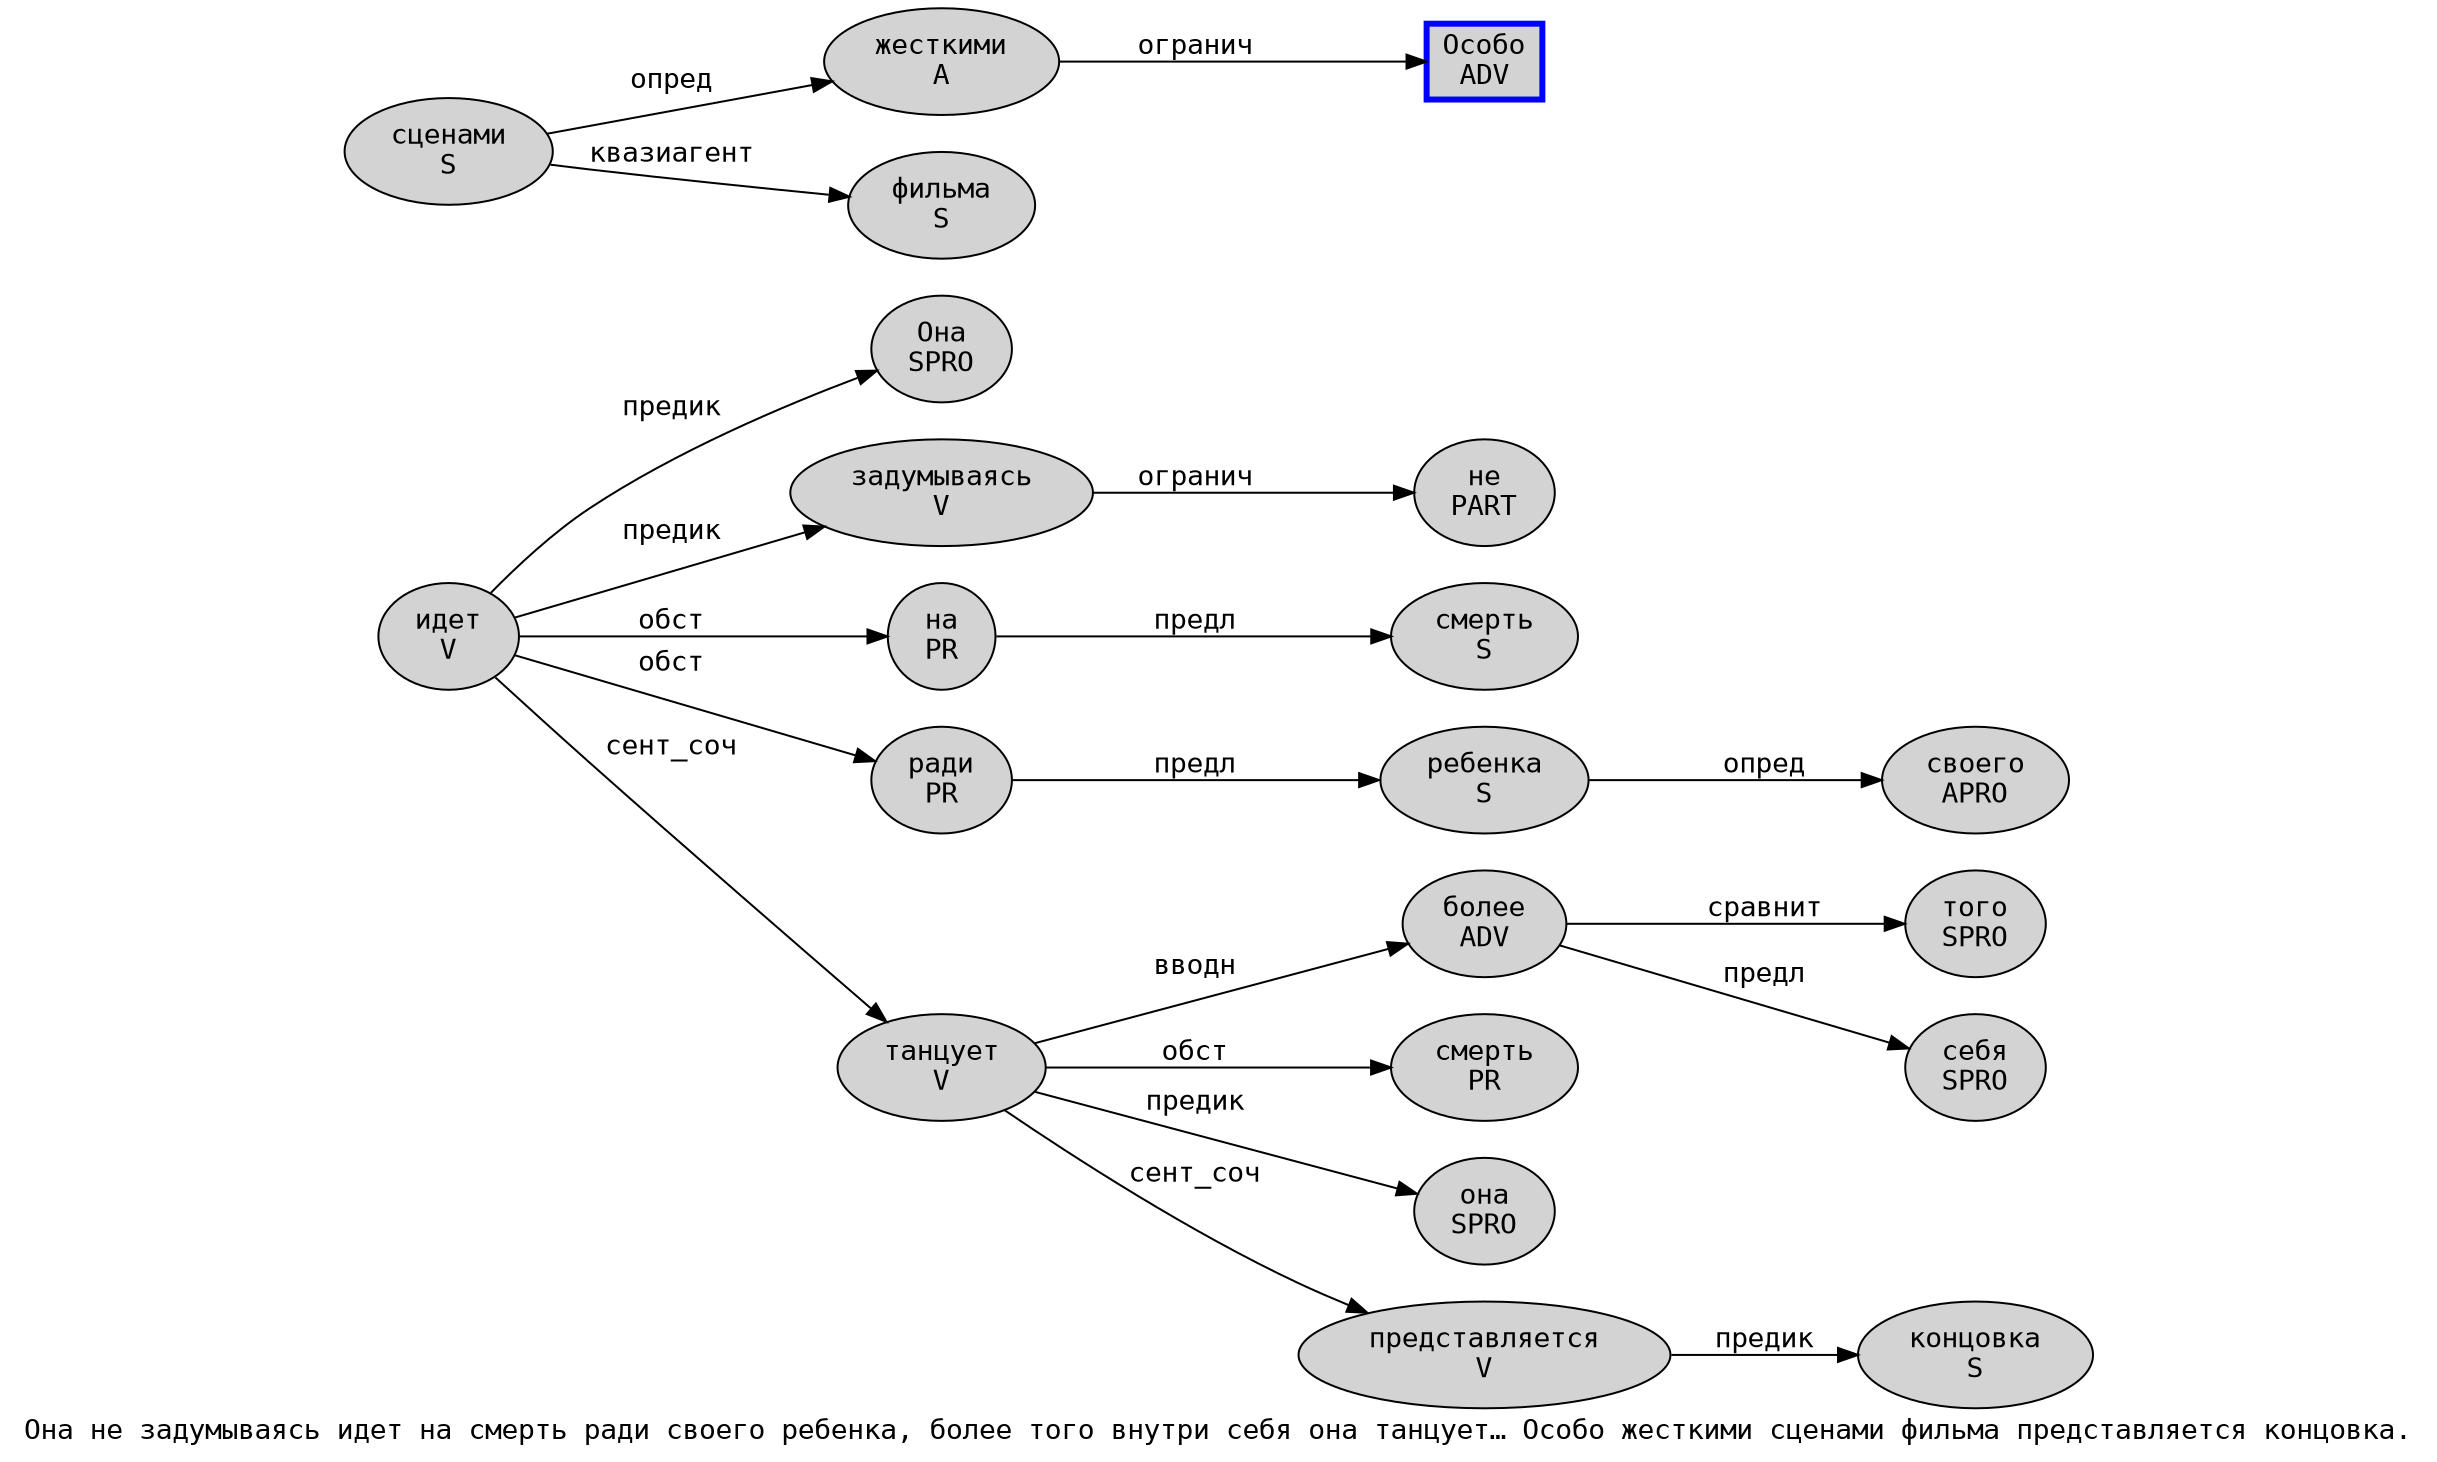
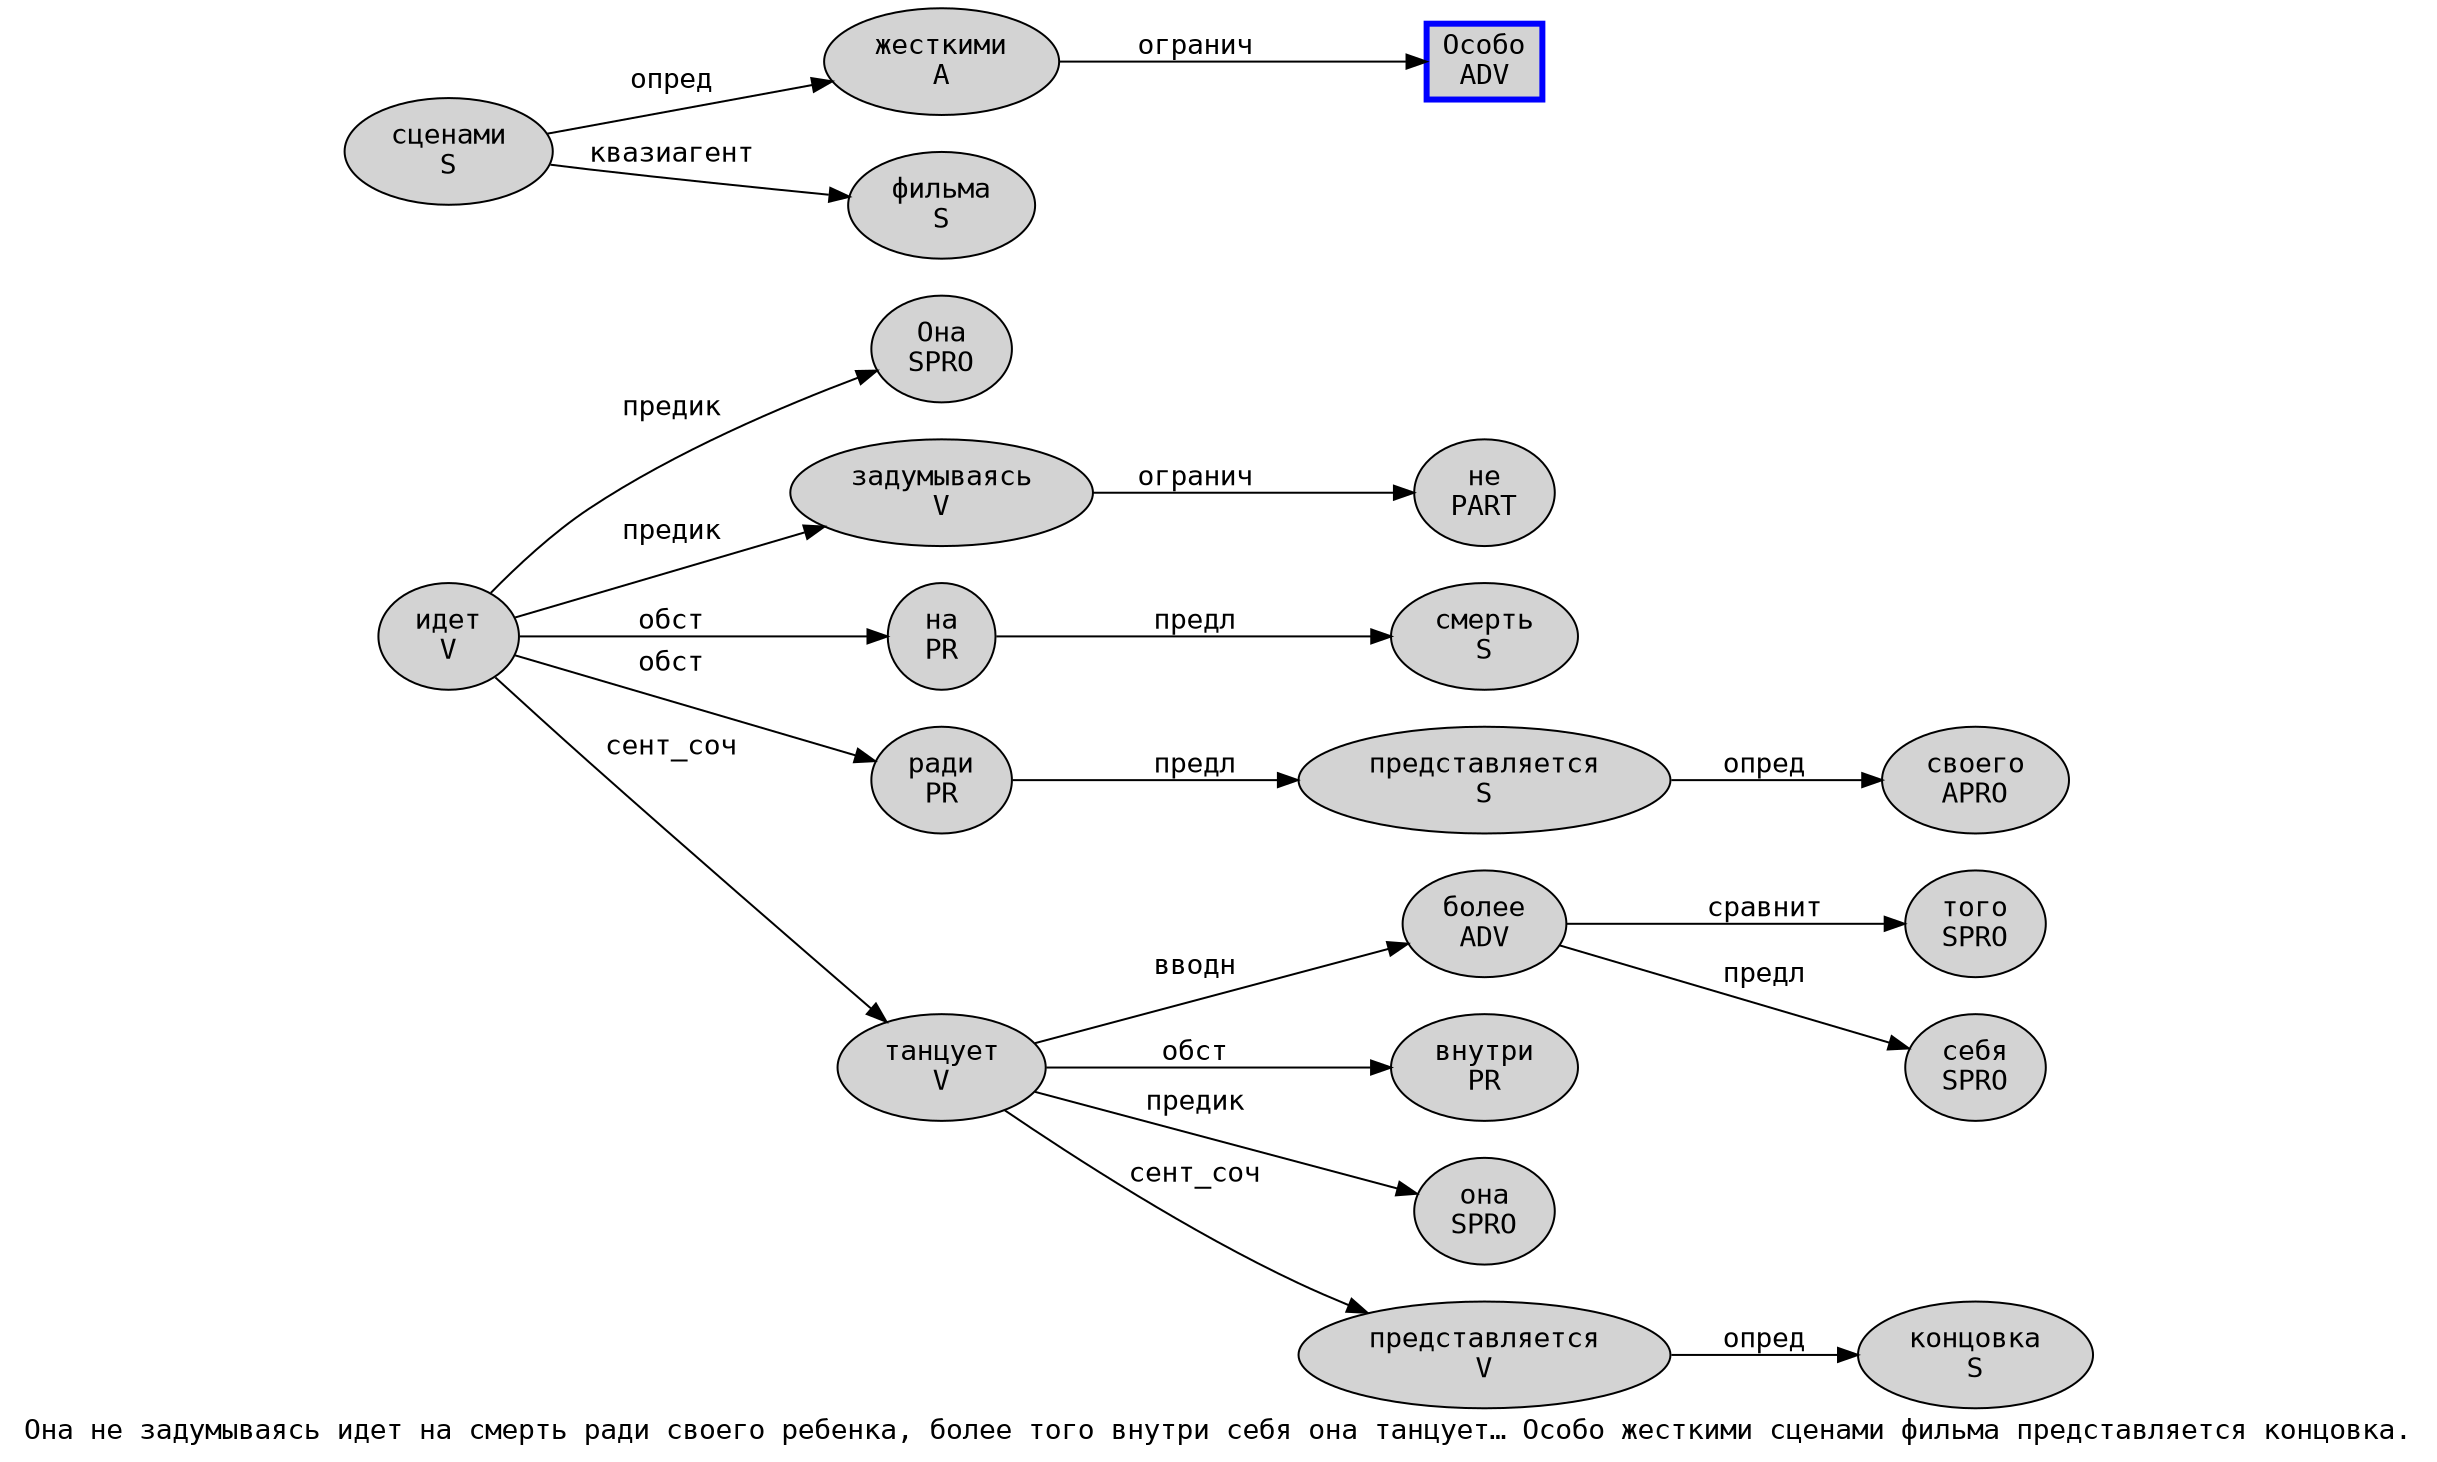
node "ребенка S": label "ребенка S" -> "представляется S"
node "смерть PR": label "смерть PR" -> "внутри PR"
edge "представляется V" -> "концовка S": label "предик" -> "опред"
